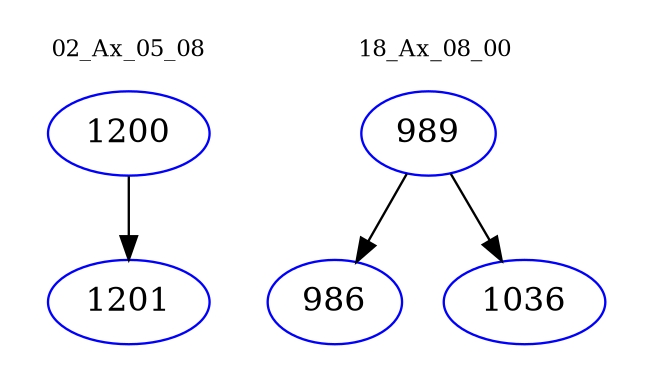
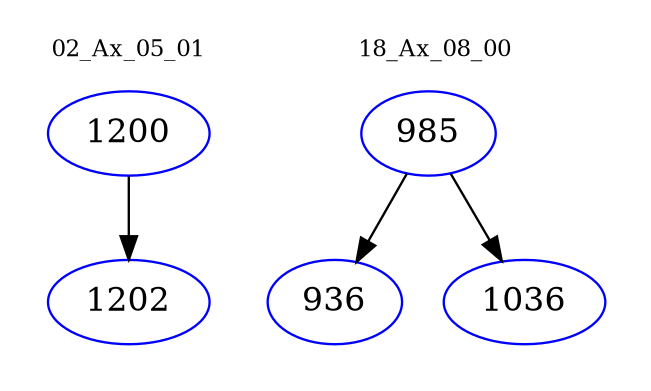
cluster "02_Ax_05_08": label "02_Ax_05_08" -> "02_Ax_05_01"
node "989": label "989" -> "985"
node "1201": label "1201" -> "1202"
node "986": label "986" -> "936"
